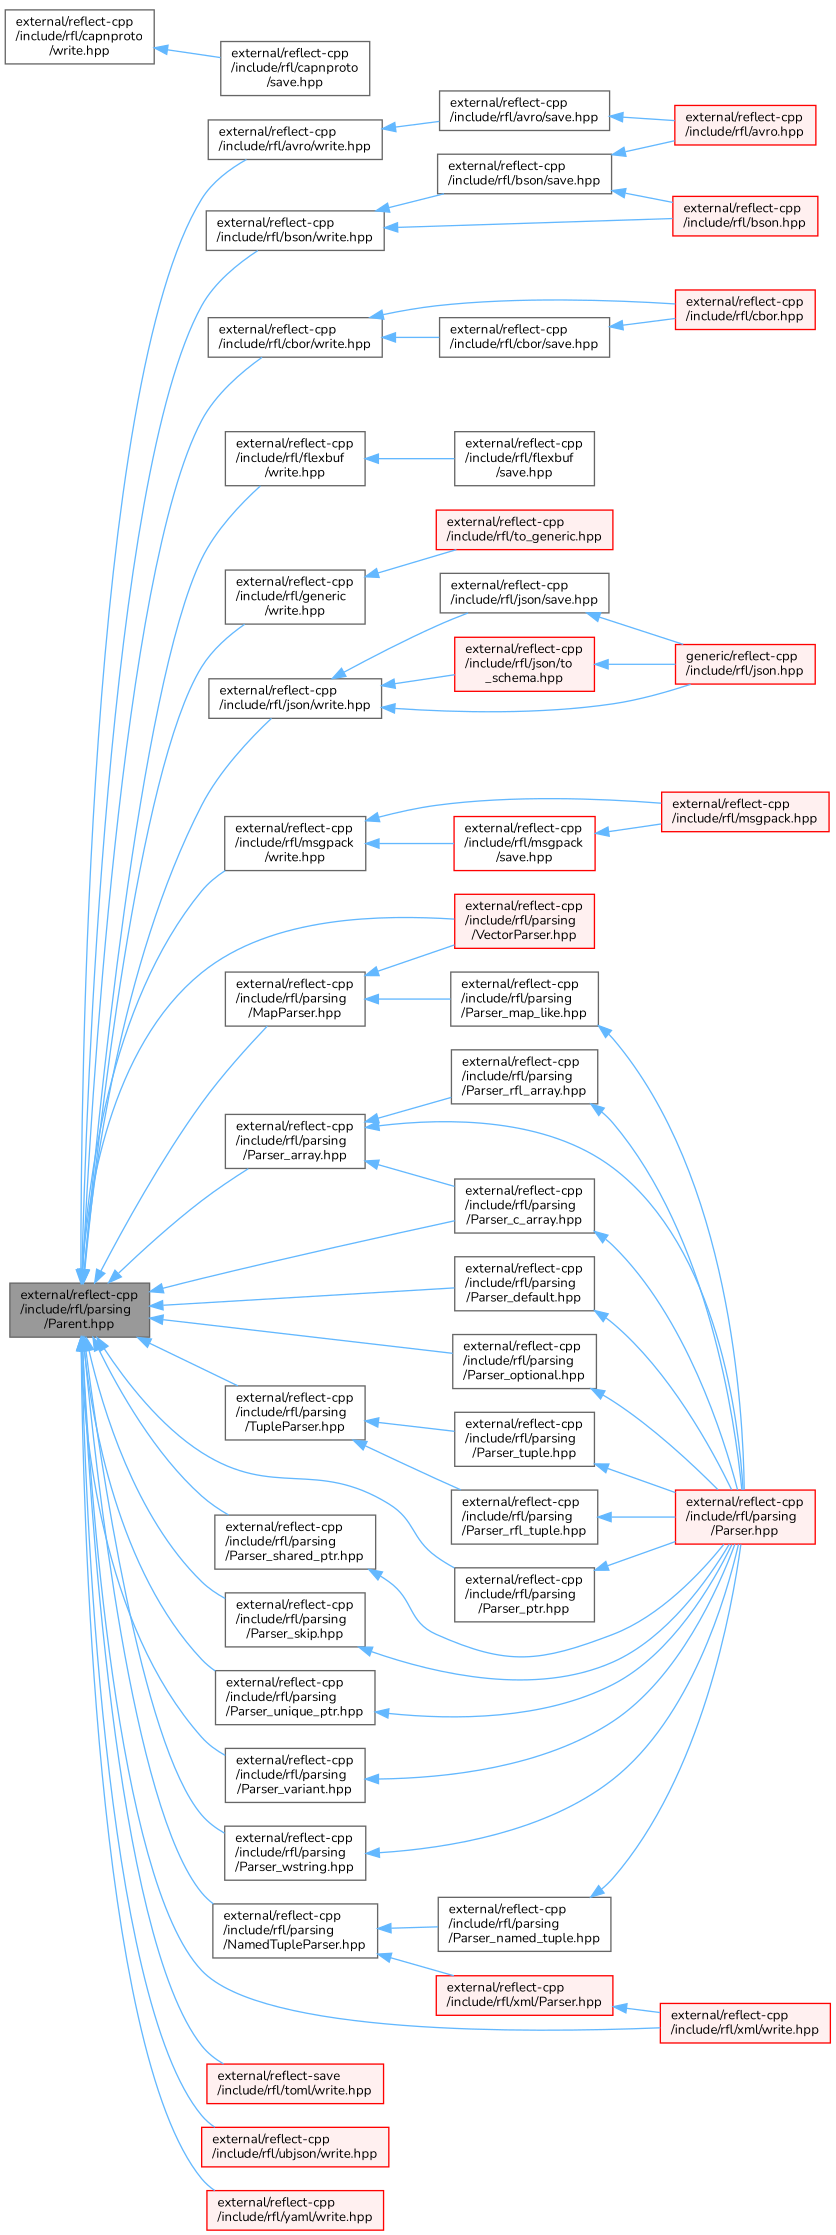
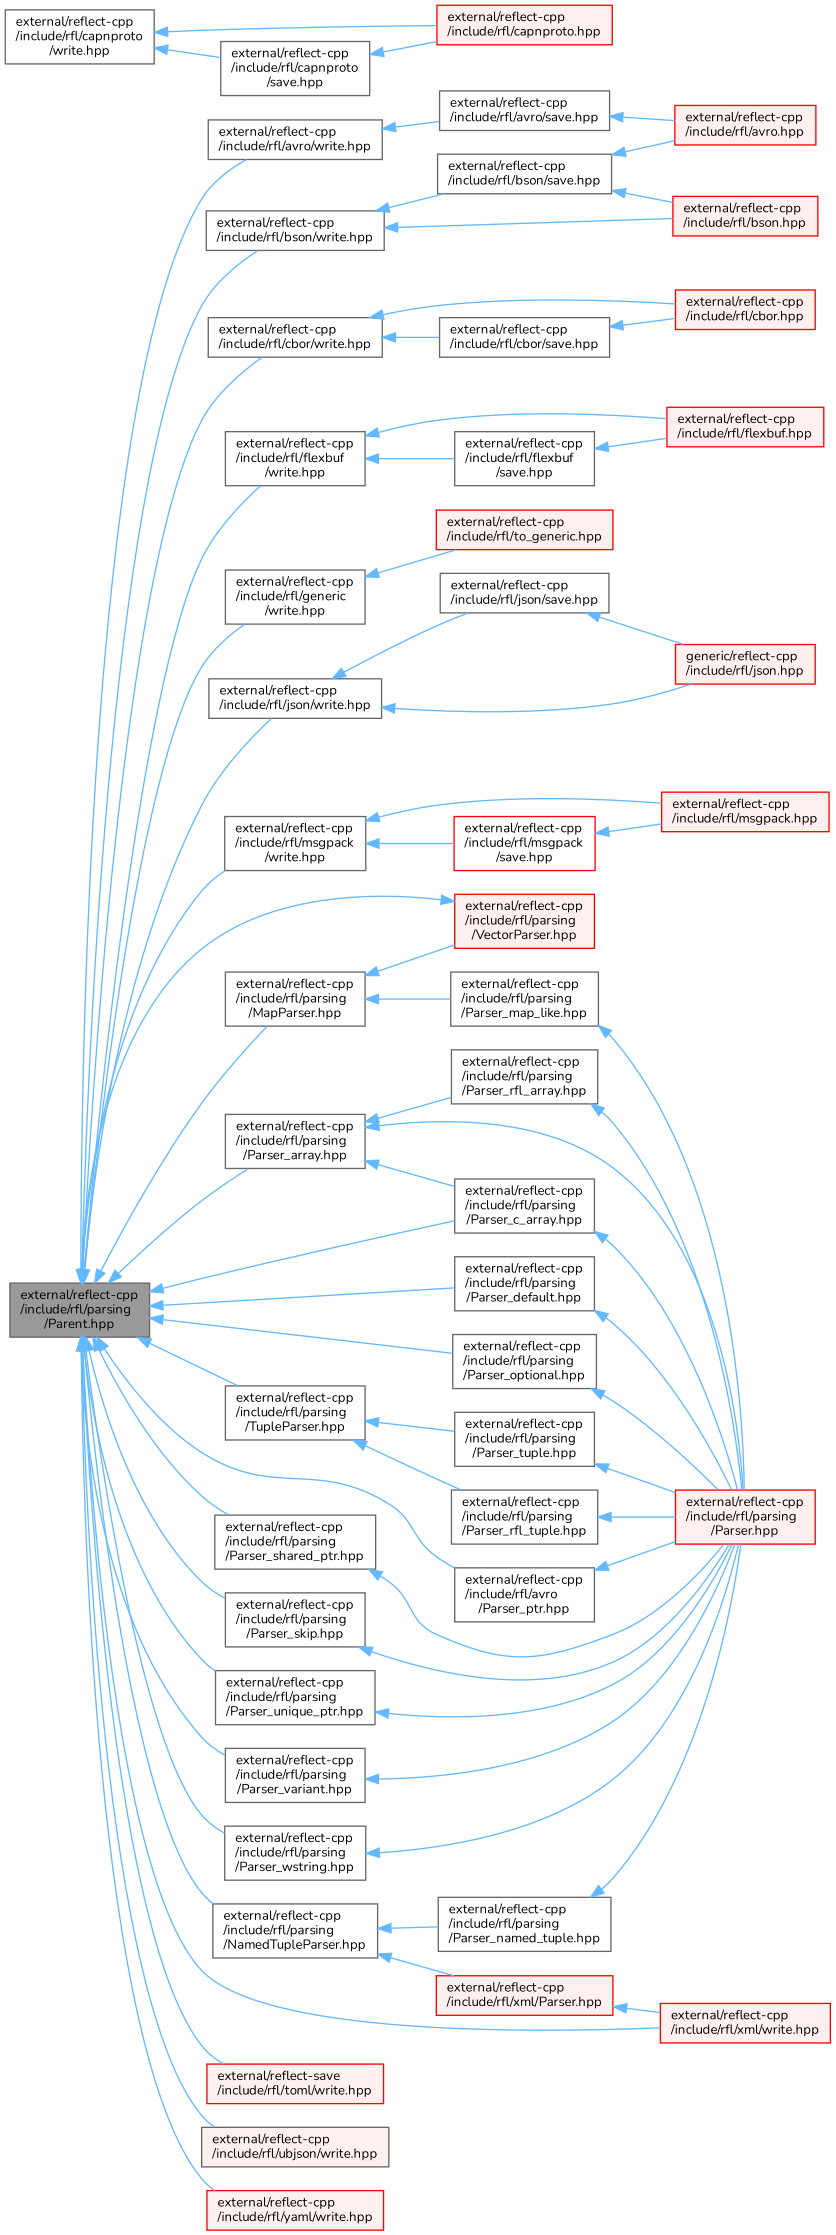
node "external/reflect-cpp /include/rfl/capnproto.hpp": added
node "external/reflect-cpp /include/rfl/flexbuf.hpp": added
node "external/reflect-cpp /include/rfl/json/to _schema.hpp": removed
edge "external/reflect-cpp /include/rfl/parsing /VectorParser.hpp" -> "external/reflect-cpp /include/rfl/parsing /Parent.hpp": reversed
node "external/reflect-cpp /include/rfl/parsing /Parser_ptr.hpp": label "external/reflect-cpp /include/rfl/parsing /Parser_ptr.hpp" -> "external/reflect-cpp /include/rfl/avro /Parser_ptr.hpp"
node "external/reflect-cpp /include/rfl/ubjson/write.hpp": color red -> grey40
